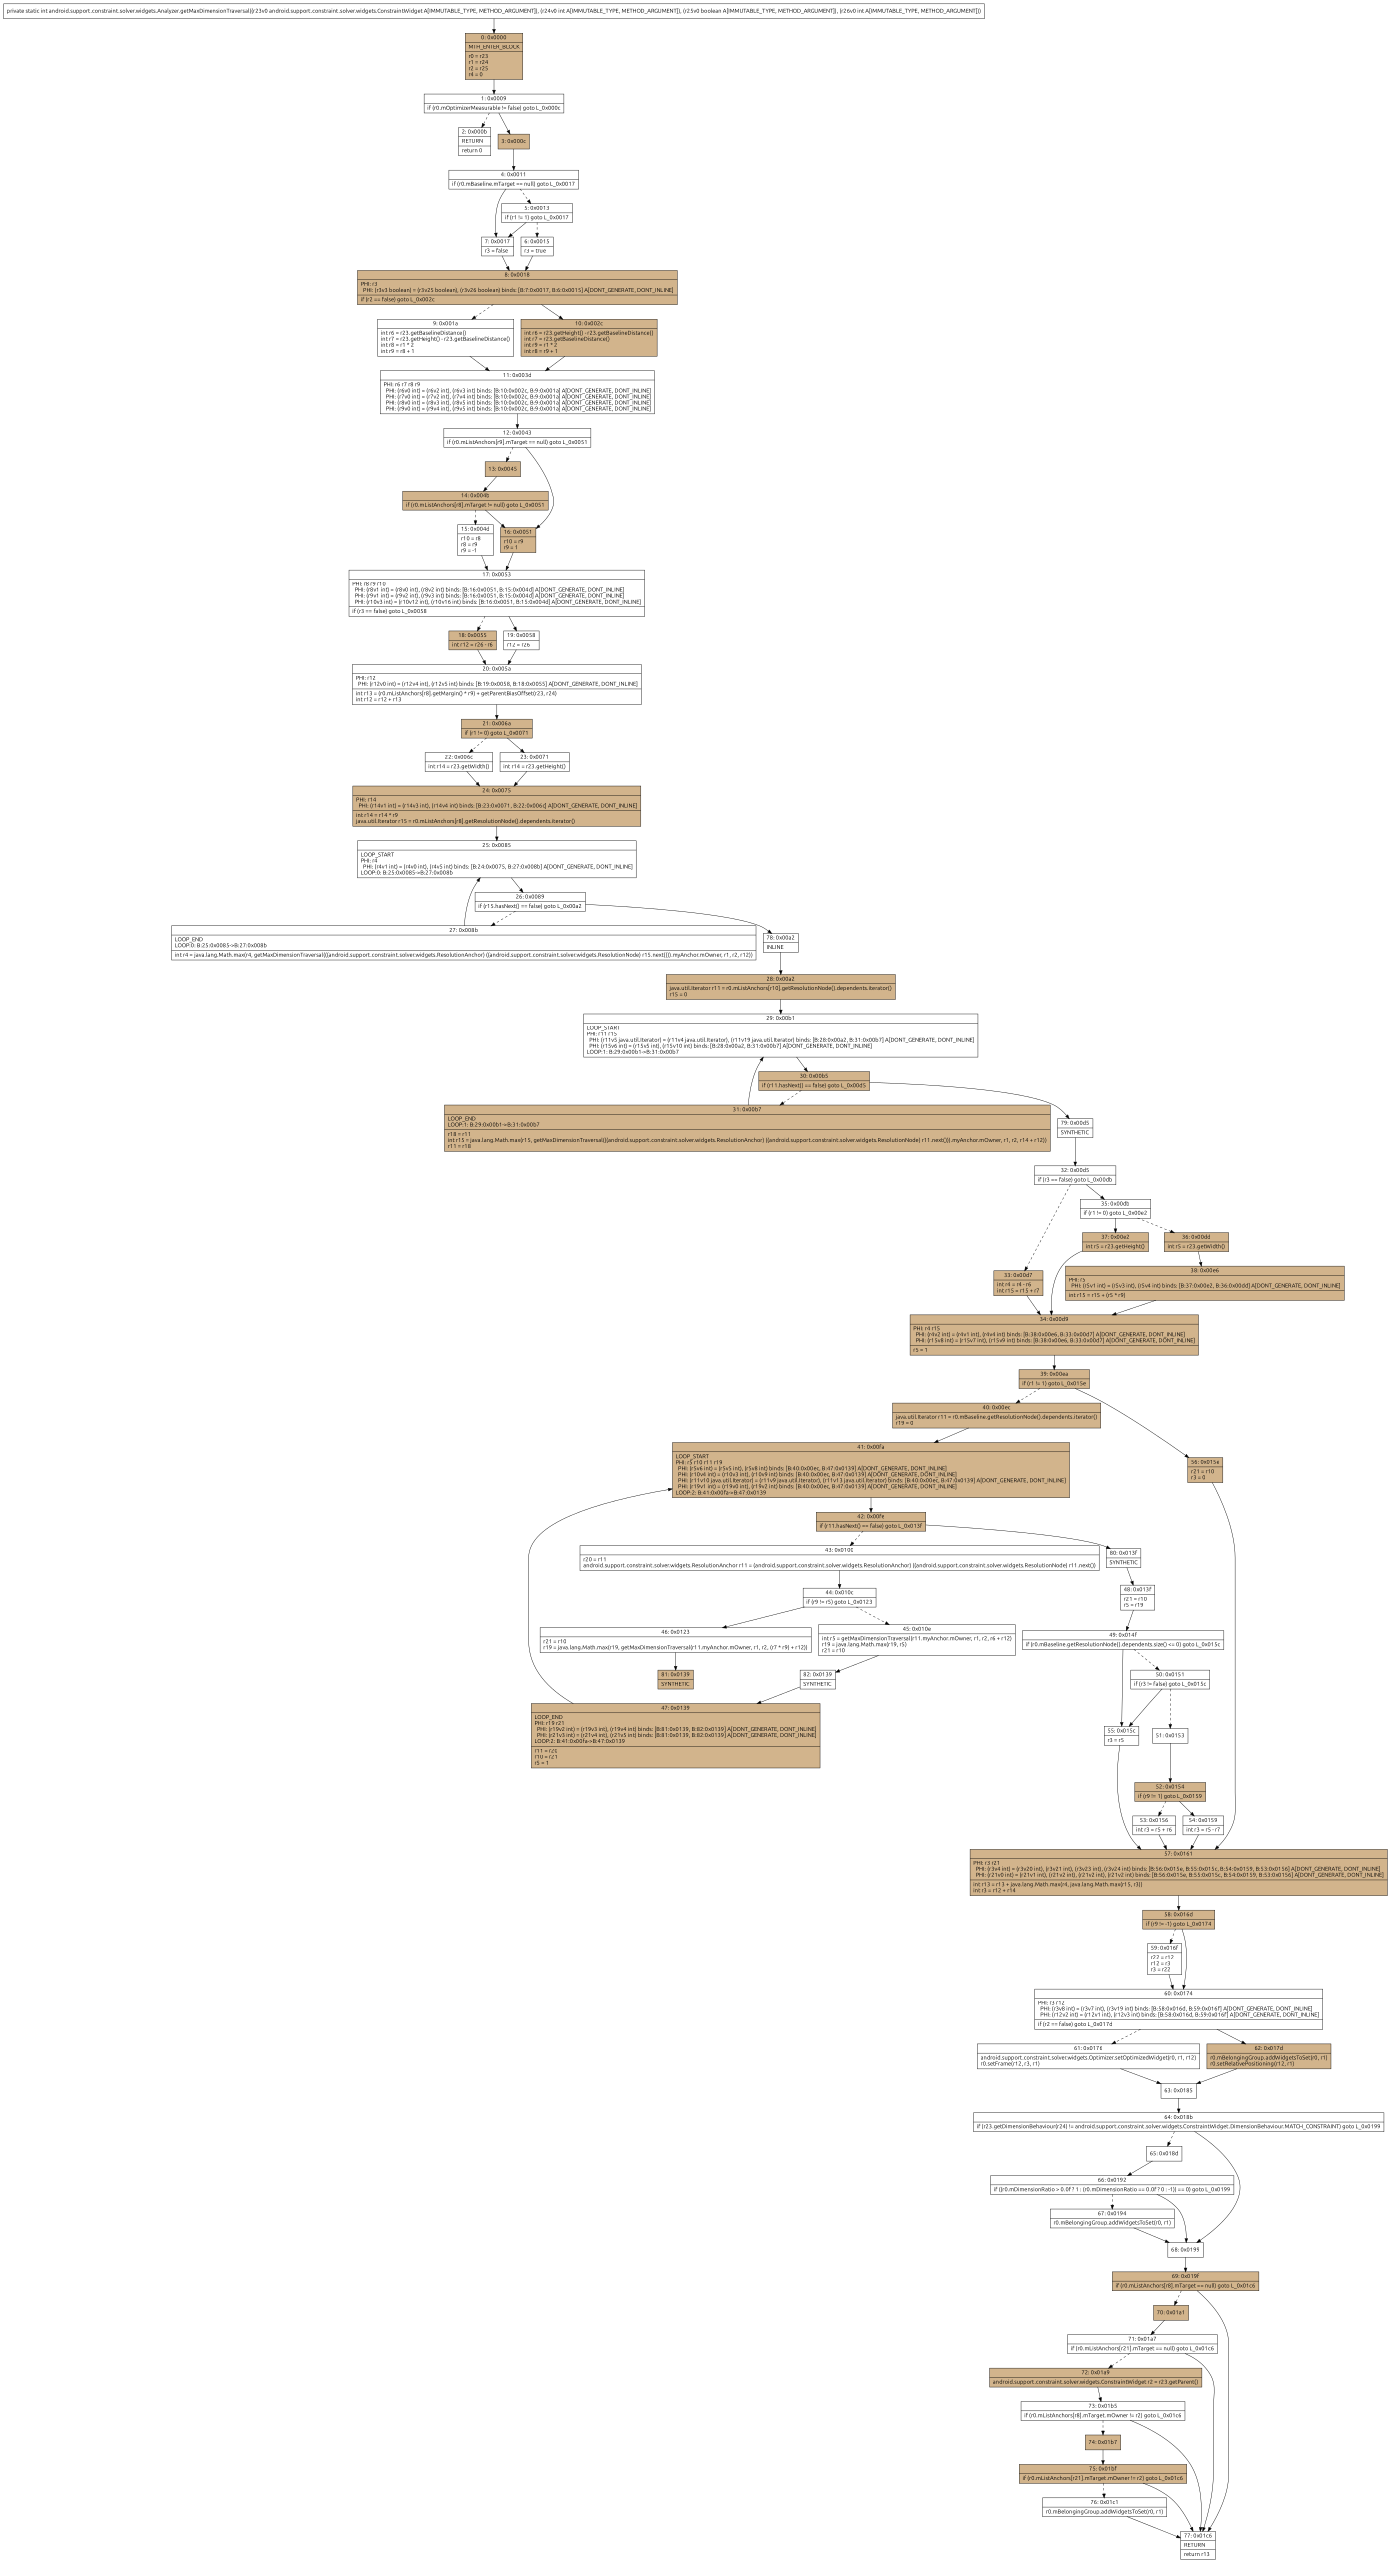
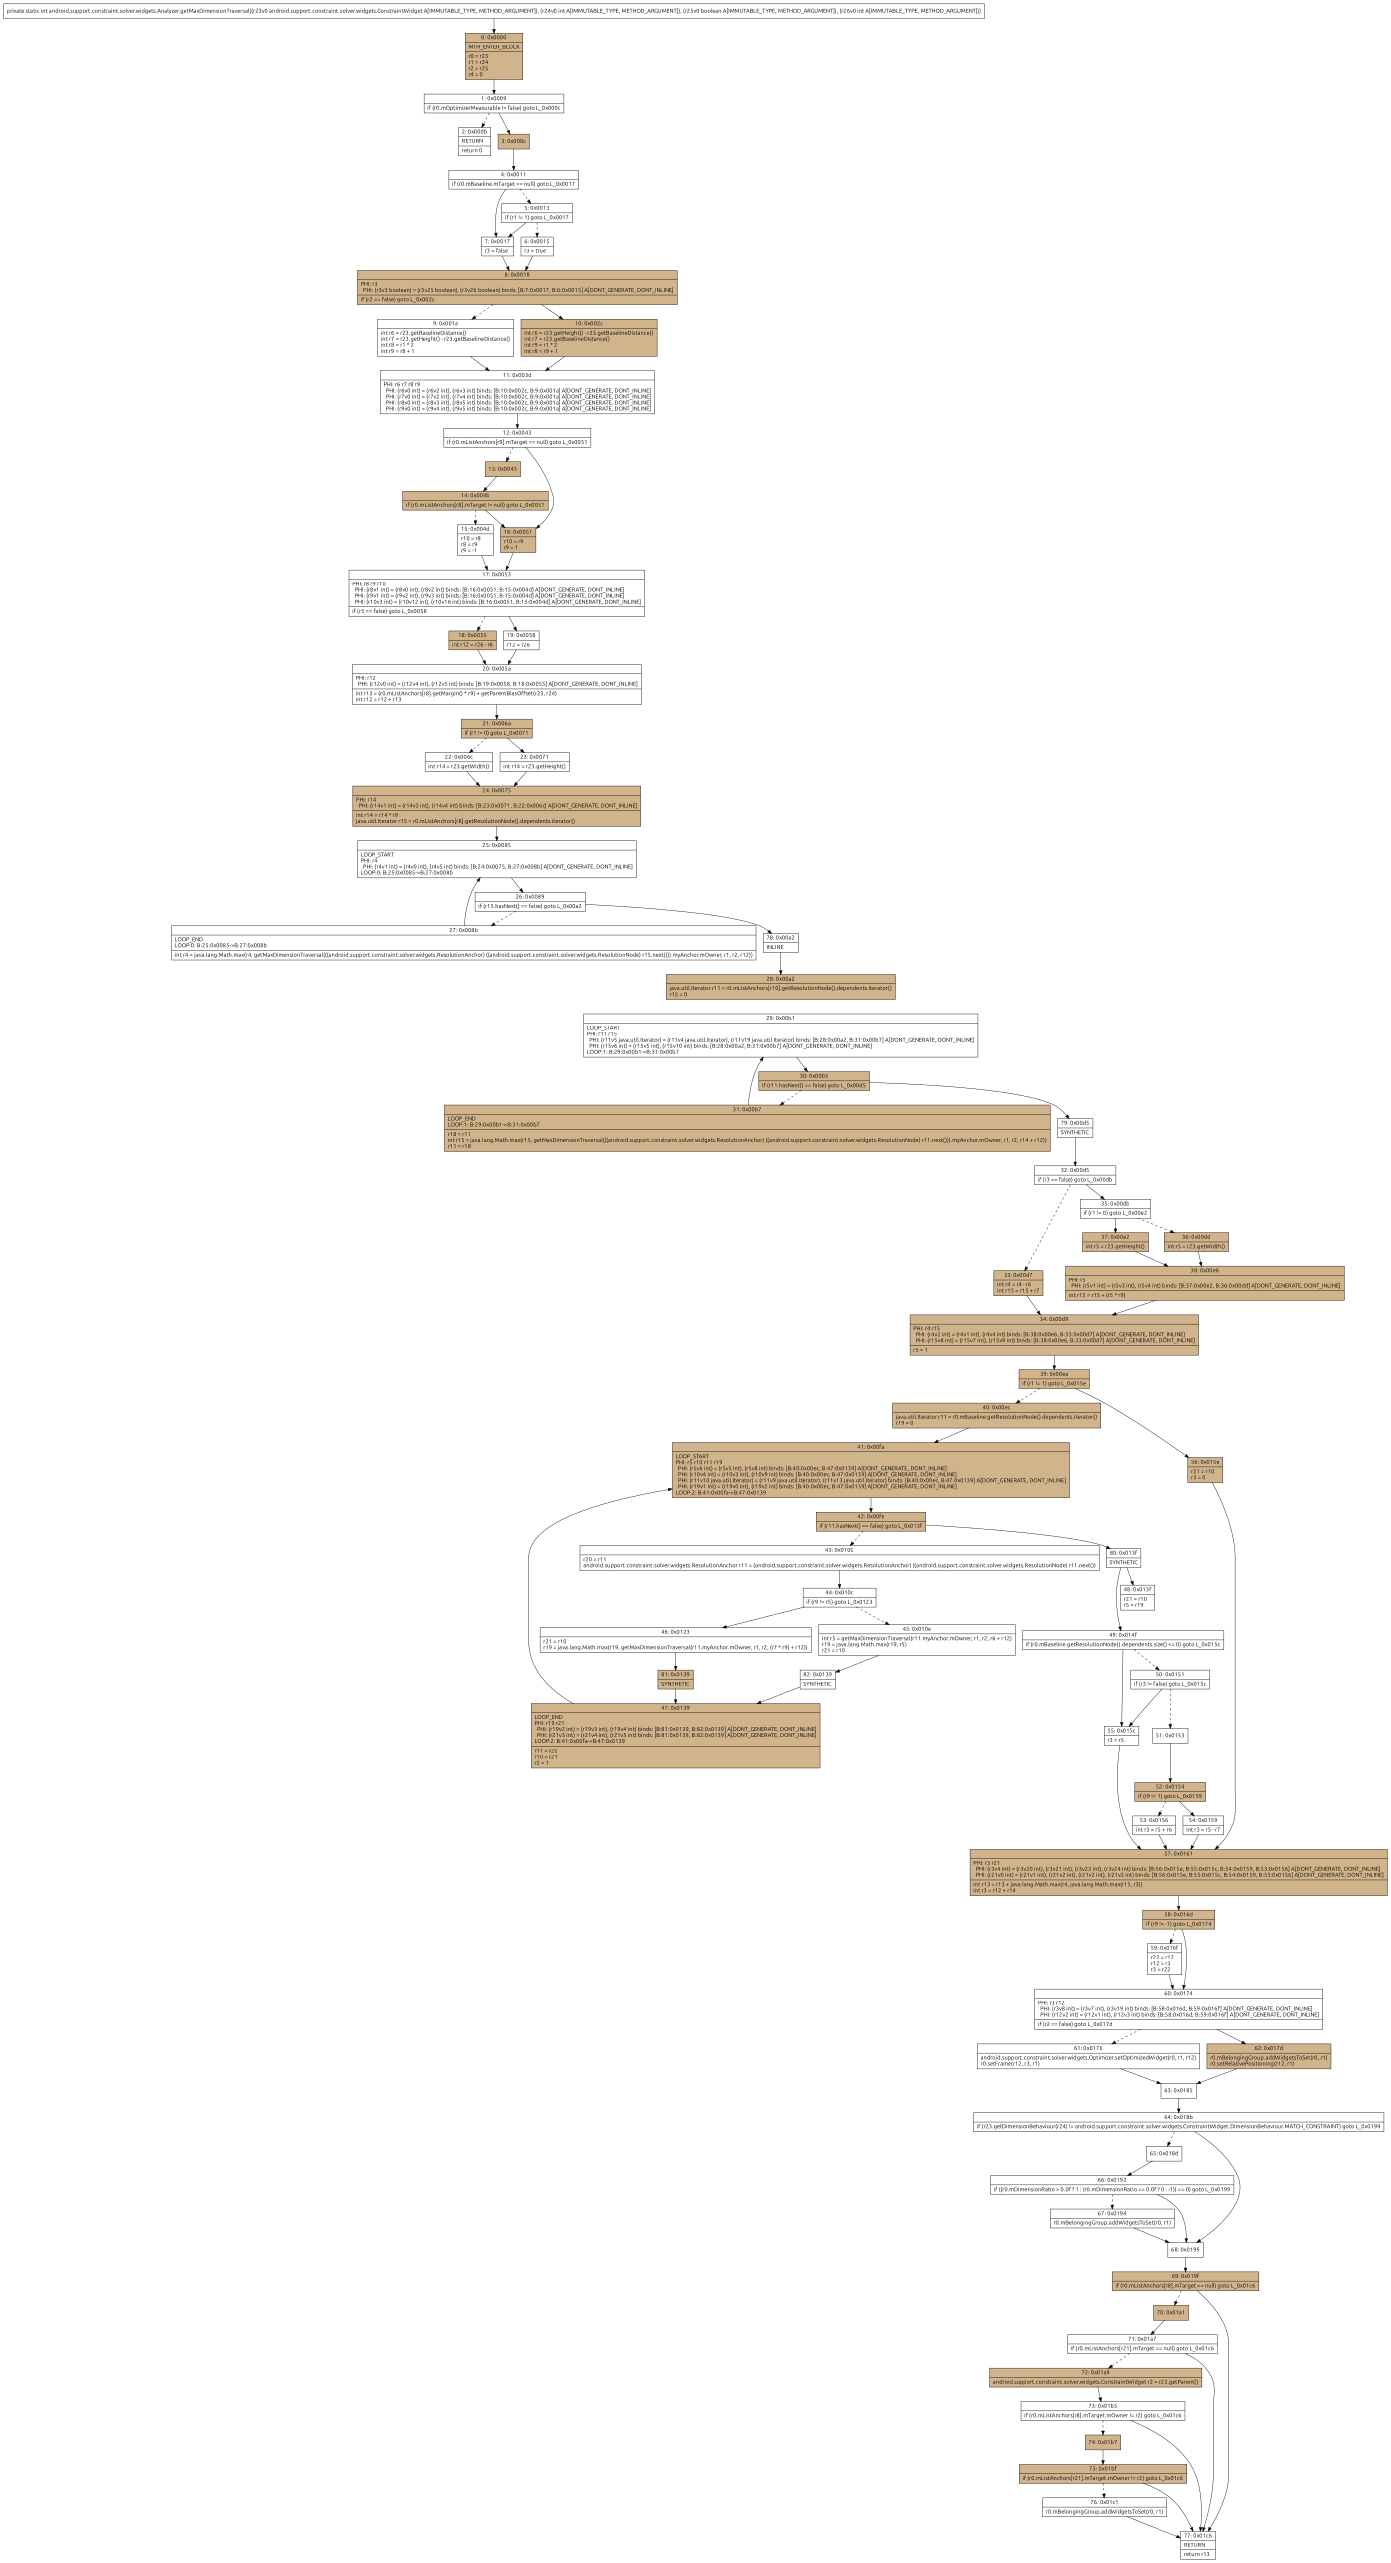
edge "28: 0x00a2" -> "29: 0x00b1": removed
edge "37: 0x00e2" -> "34: 0x00d9": now "37: 0x00e2" -> "38: 0x00e6"
edge "48: 0x013f" -> "49: 0x014f": now "80: 0x013f" -> "49: 0x014f"
edge "81: 0x0139" -> "47: 0x0139": added
